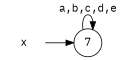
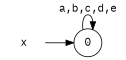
node "7": label "7" -> "0"
